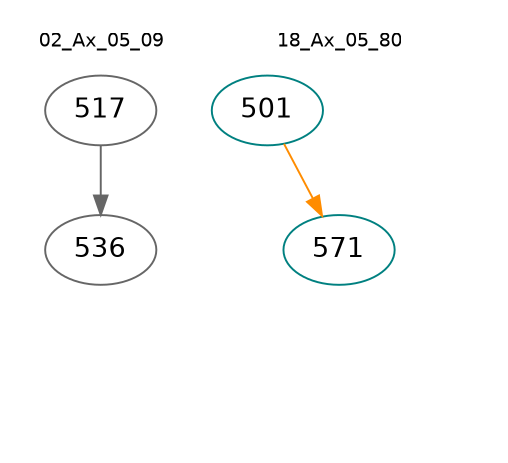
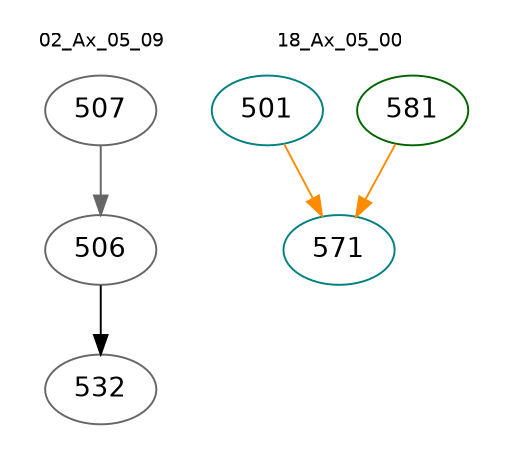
cluster "18_Ax_05_80": label "18_Ax_05_80" -> "18_Ax_05_00"
node "517": label "517" -> "507"
node "581": added
node "536": label "536" -> "506"
node "532": added
